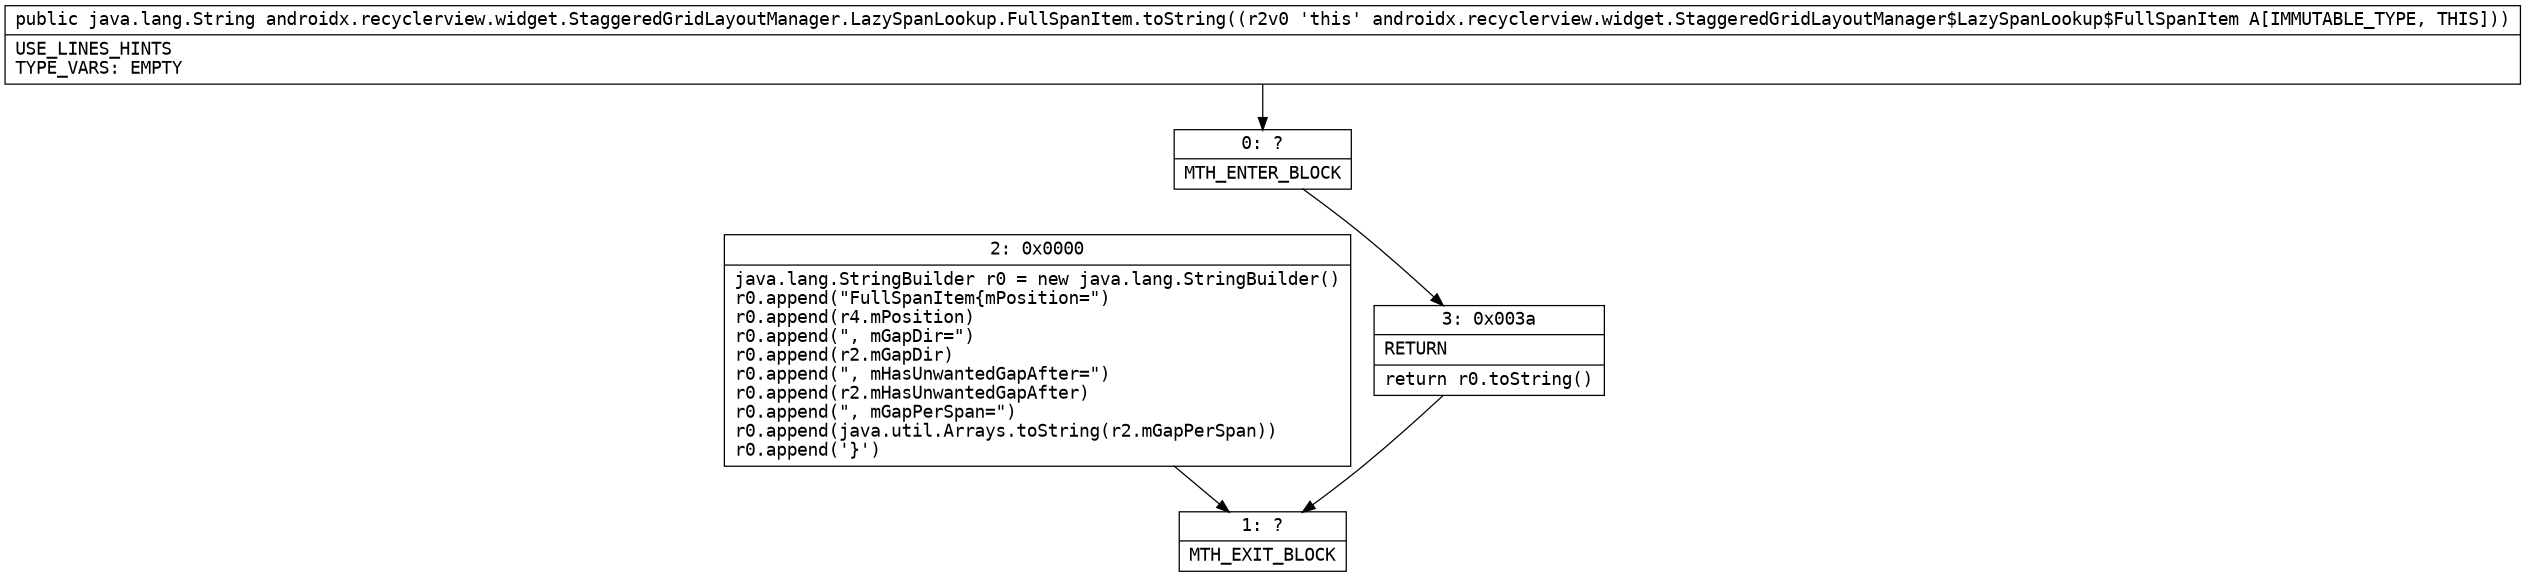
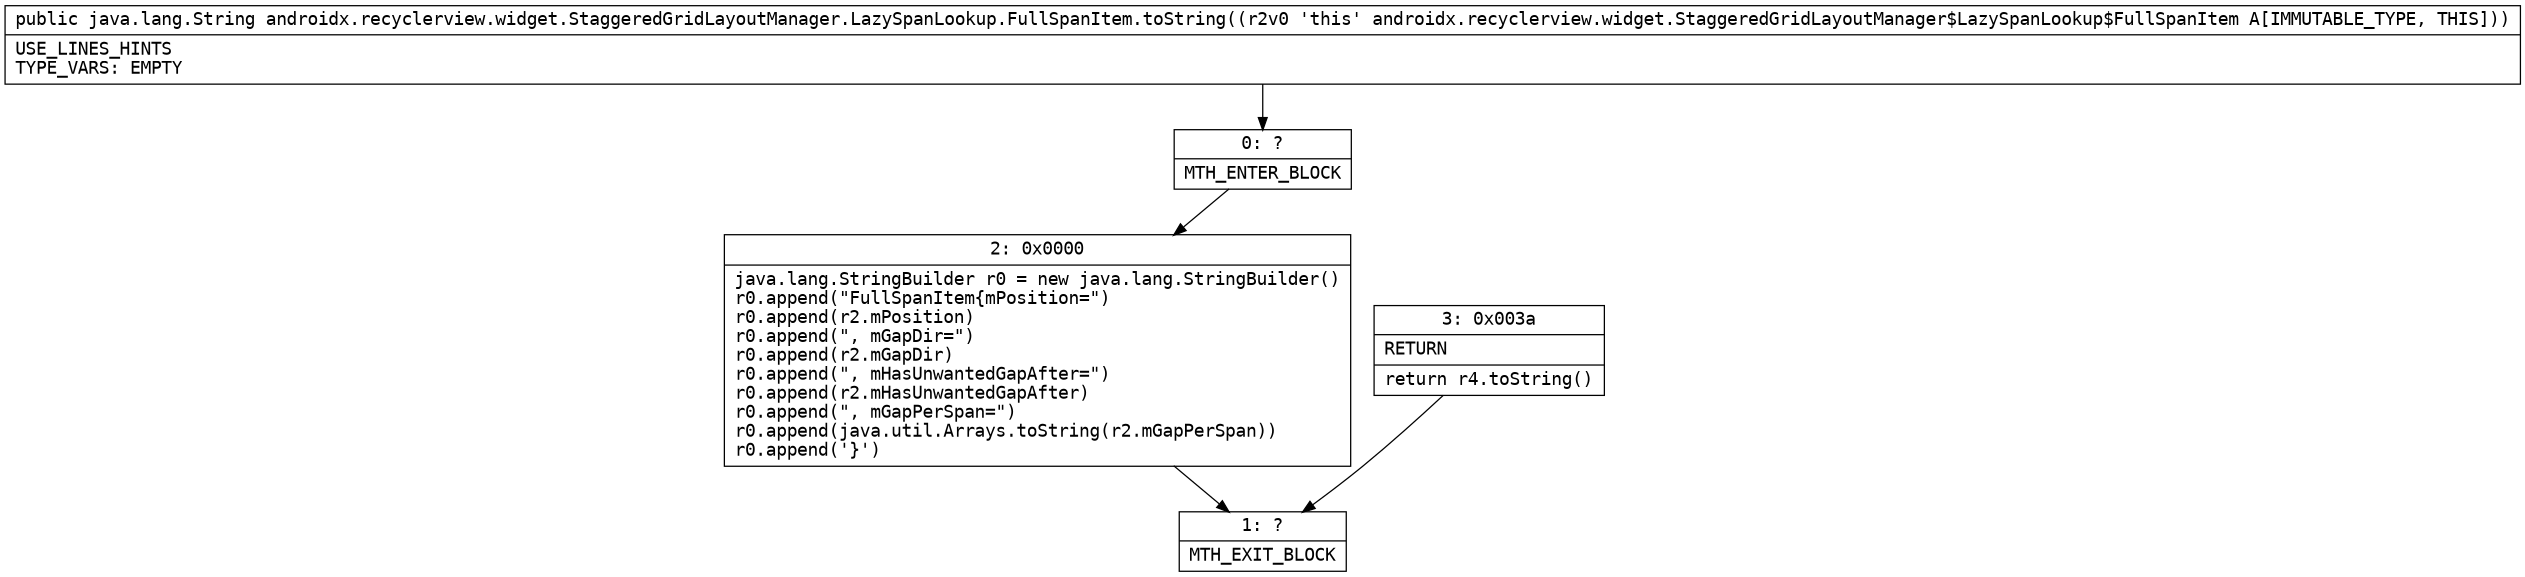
edge "0: ?" -> "3: 0x003a": now "0: ?" -> "2: 0x0000"
node "2: 0x0000": text "r0.append(r4.mPosition)" -> "r0.append(r2.mPosition)"
node "3: 0x003a": text "return r0.toString()" -> "return r4.toString()"
